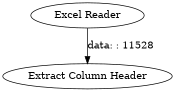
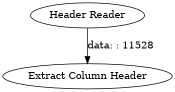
node "Excel Reader": label "Excel Reader" -> "Header Reader"
